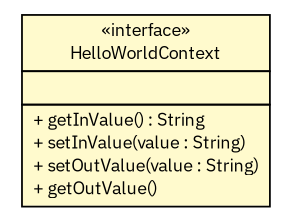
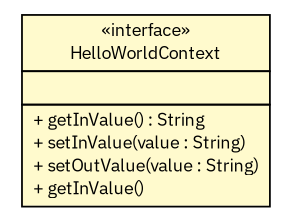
node "HelloWorldContext": text "+ getOutValue()" -> "+ getInValue()"
